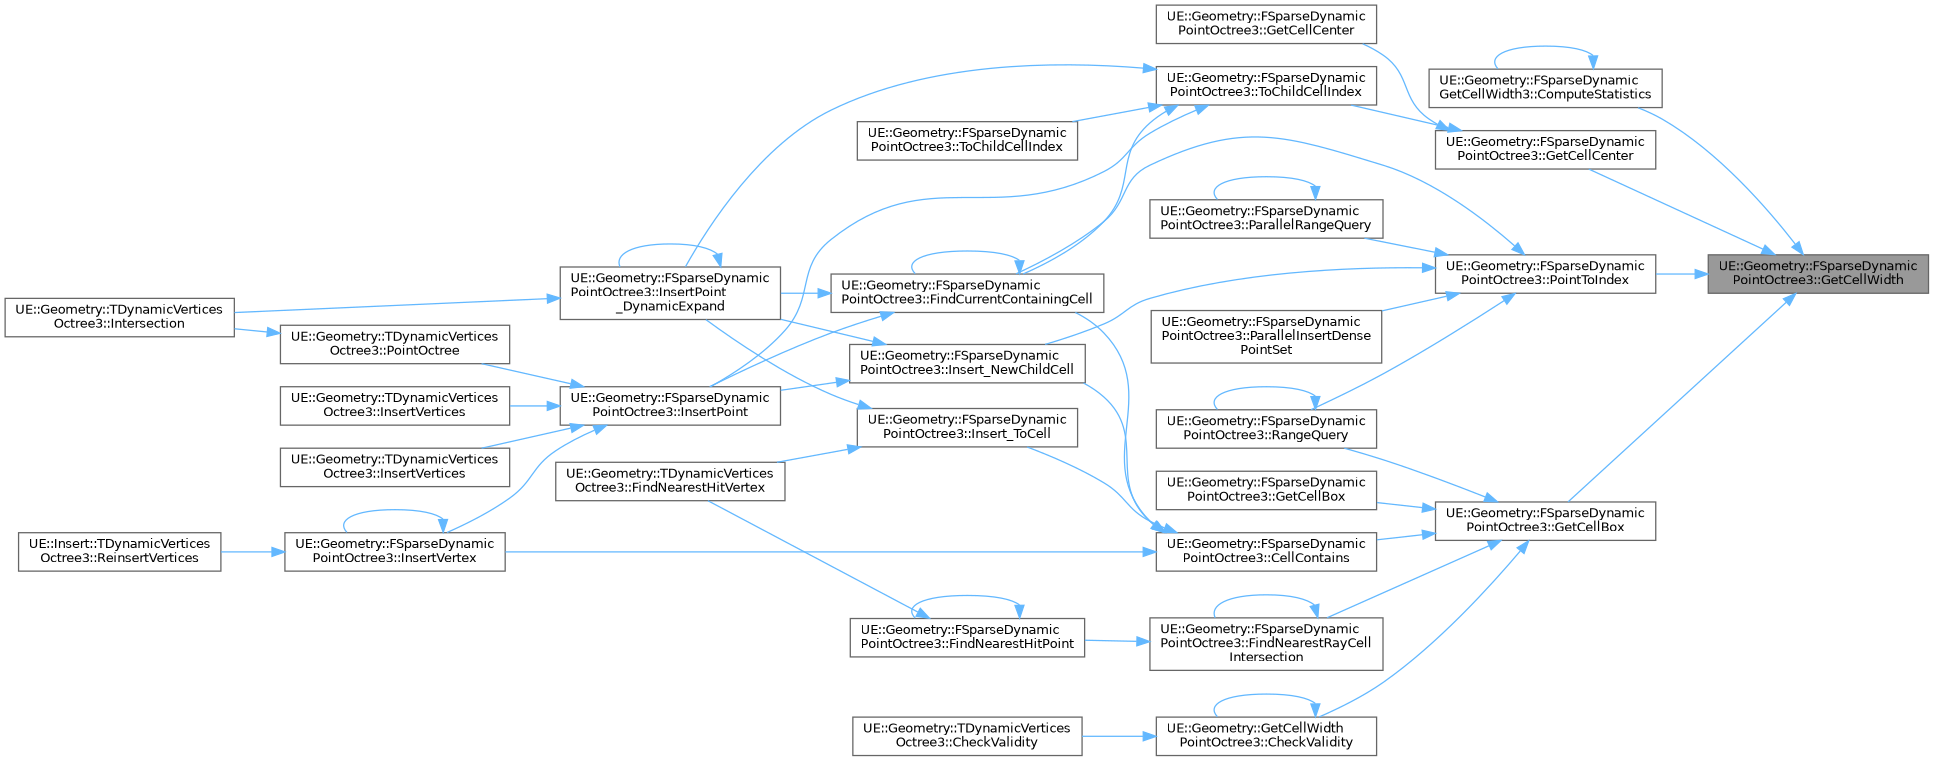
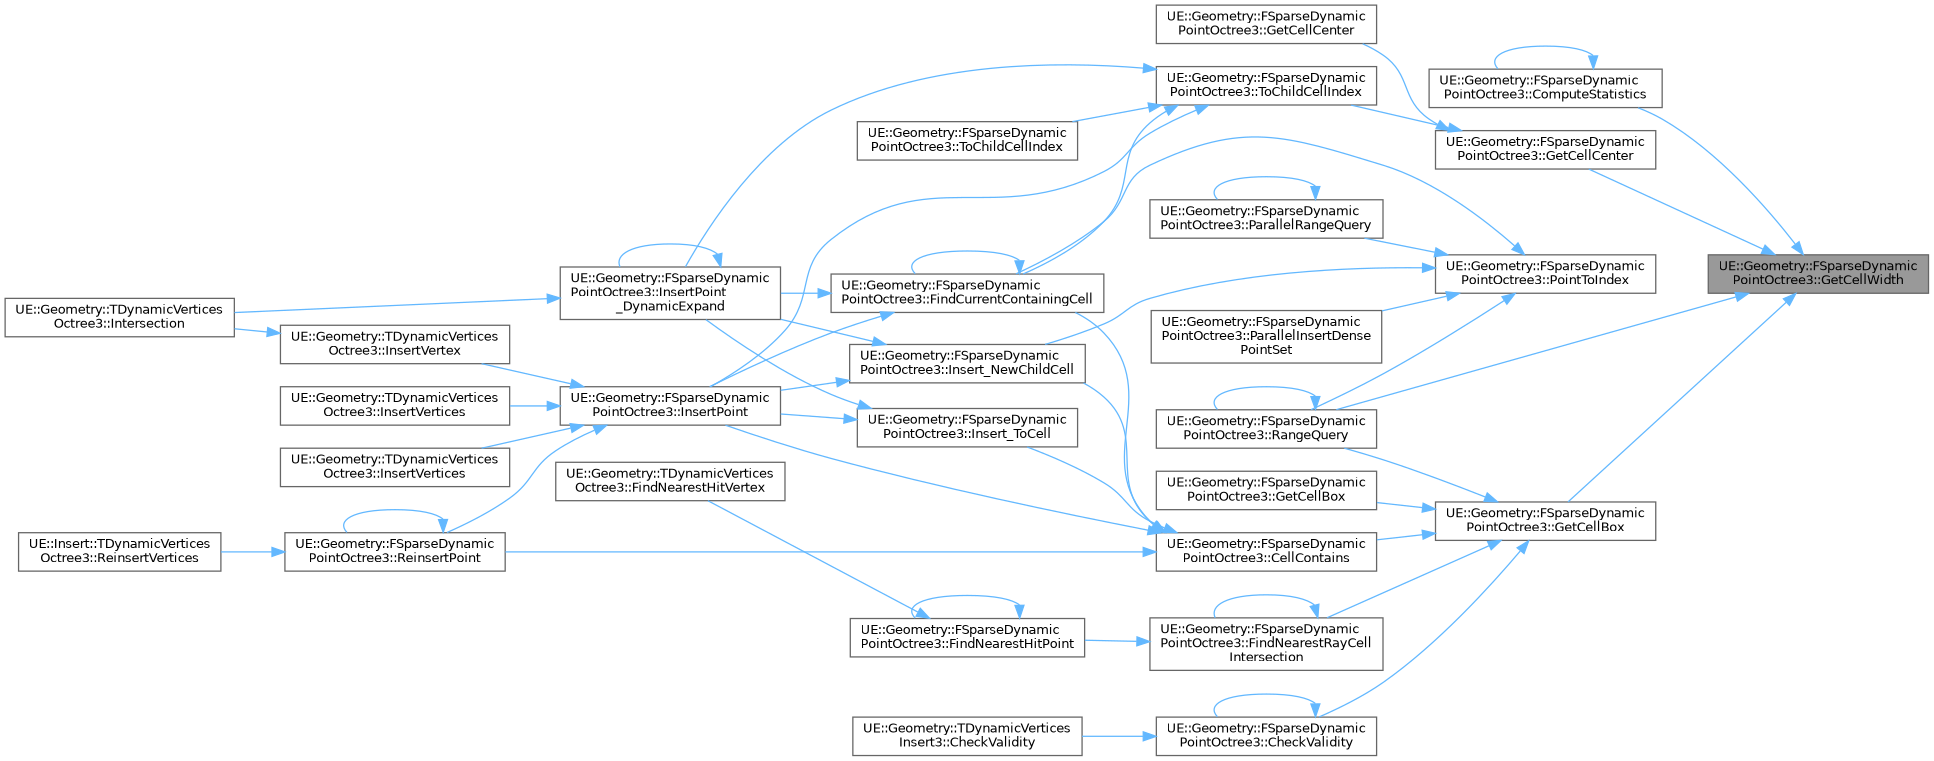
node "UE::Geometry::FSparseDynamic GetCellWidth3::ComputeStatistics": label "UE::Geometry::FSparseDynamic GetCellWidth3::ComputeStatistics" -> "UE::Geometry::FSparseDynamic PointOctree3::ComputeStatistics"
edge "UE::Geometry::FSparseDynamic PointOctree3::PointToIndex" -> "UE::Geometry::FSparseDynamic PointOctree3::GetCellWidth": now "UE::Geometry::FSparseDynamic PointOctree3::RangeQuery" -> "UE::Geometry::FSparseDynamic PointOctree3::GetCellWidth"
node "UE::Geometry::TDynamicVertices Octree3::PointOctree": label "UE::Geometry::TDynamicVertices Octree3::PointOctree" -> "UE::Geometry::TDynamicVertices Octree3::InsertVertex"
edge "UE::Geometry::TDynamicVertices Octree3::FindNearestHitVertex" -> "UE::Geometry::FSparseDynamic PointOctree3::Insert_ToCell": now "UE::Geometry::FSparseDynamic PointOctree3::InsertPoint" -> "UE::Geometry::FSparseDynamic PointOctree3::Insert_ToCell"
edge "UE::Geometry::FSparseDynamic PointOctree3::InsertPoint" -> "UE::Geometry::FSparseDynamic PointOctree3::CellContains": added
node "UE::Geometry::FSparseDynamic PointOctree3::InsertVertex": label "UE::Geometry::FSparseDynamic PointOctree3::InsertVertex" -> "UE::Geometry::FSparseDynamic PointOctree3::ReinsertPoint"
node "UE::Geometry::TDynamicVertices Octree3::CheckValidity": label "UE::Geometry::TDynamicVertices Octree3::CheckValidity" -> "UE::Geometry::TDynamicVertices Insert3::CheckValidity"
node "UE::Geometry::GetCellWidth PointOctree3::CheckValidity": label "UE::Geometry::GetCellWidth PointOctree3::CheckValidity" -> "UE::Geometry::FSparseDynamic PointOctree3::CheckValidity"
